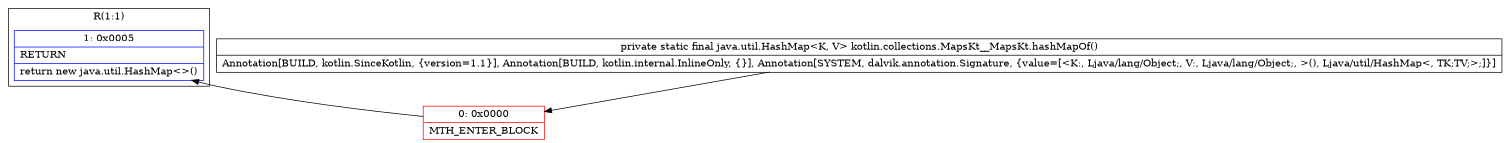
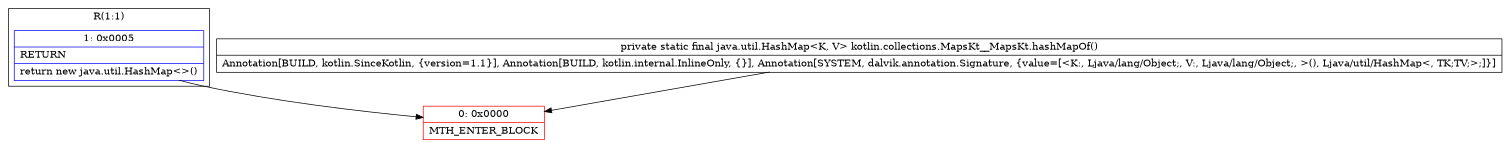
edge "0: 0x0000" -> "1: 0x0005": reversed
